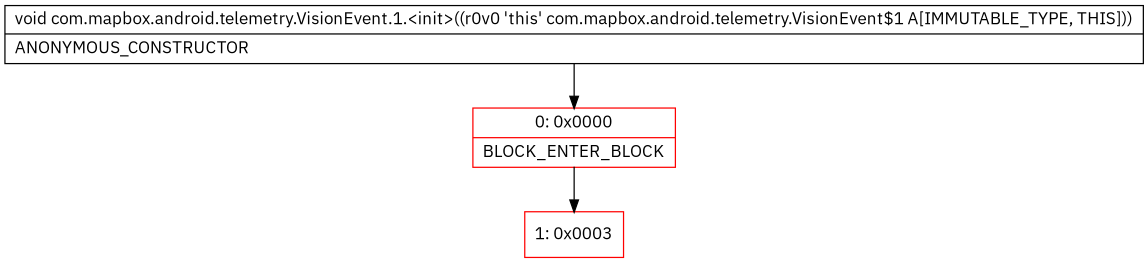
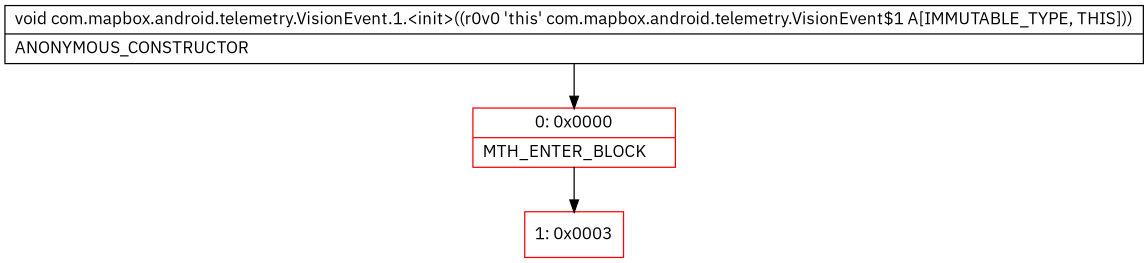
node "0: 0x0000": text "BLOCK_ENTER_BLOCK" -> "MTH_ENTER_BLOCK"
